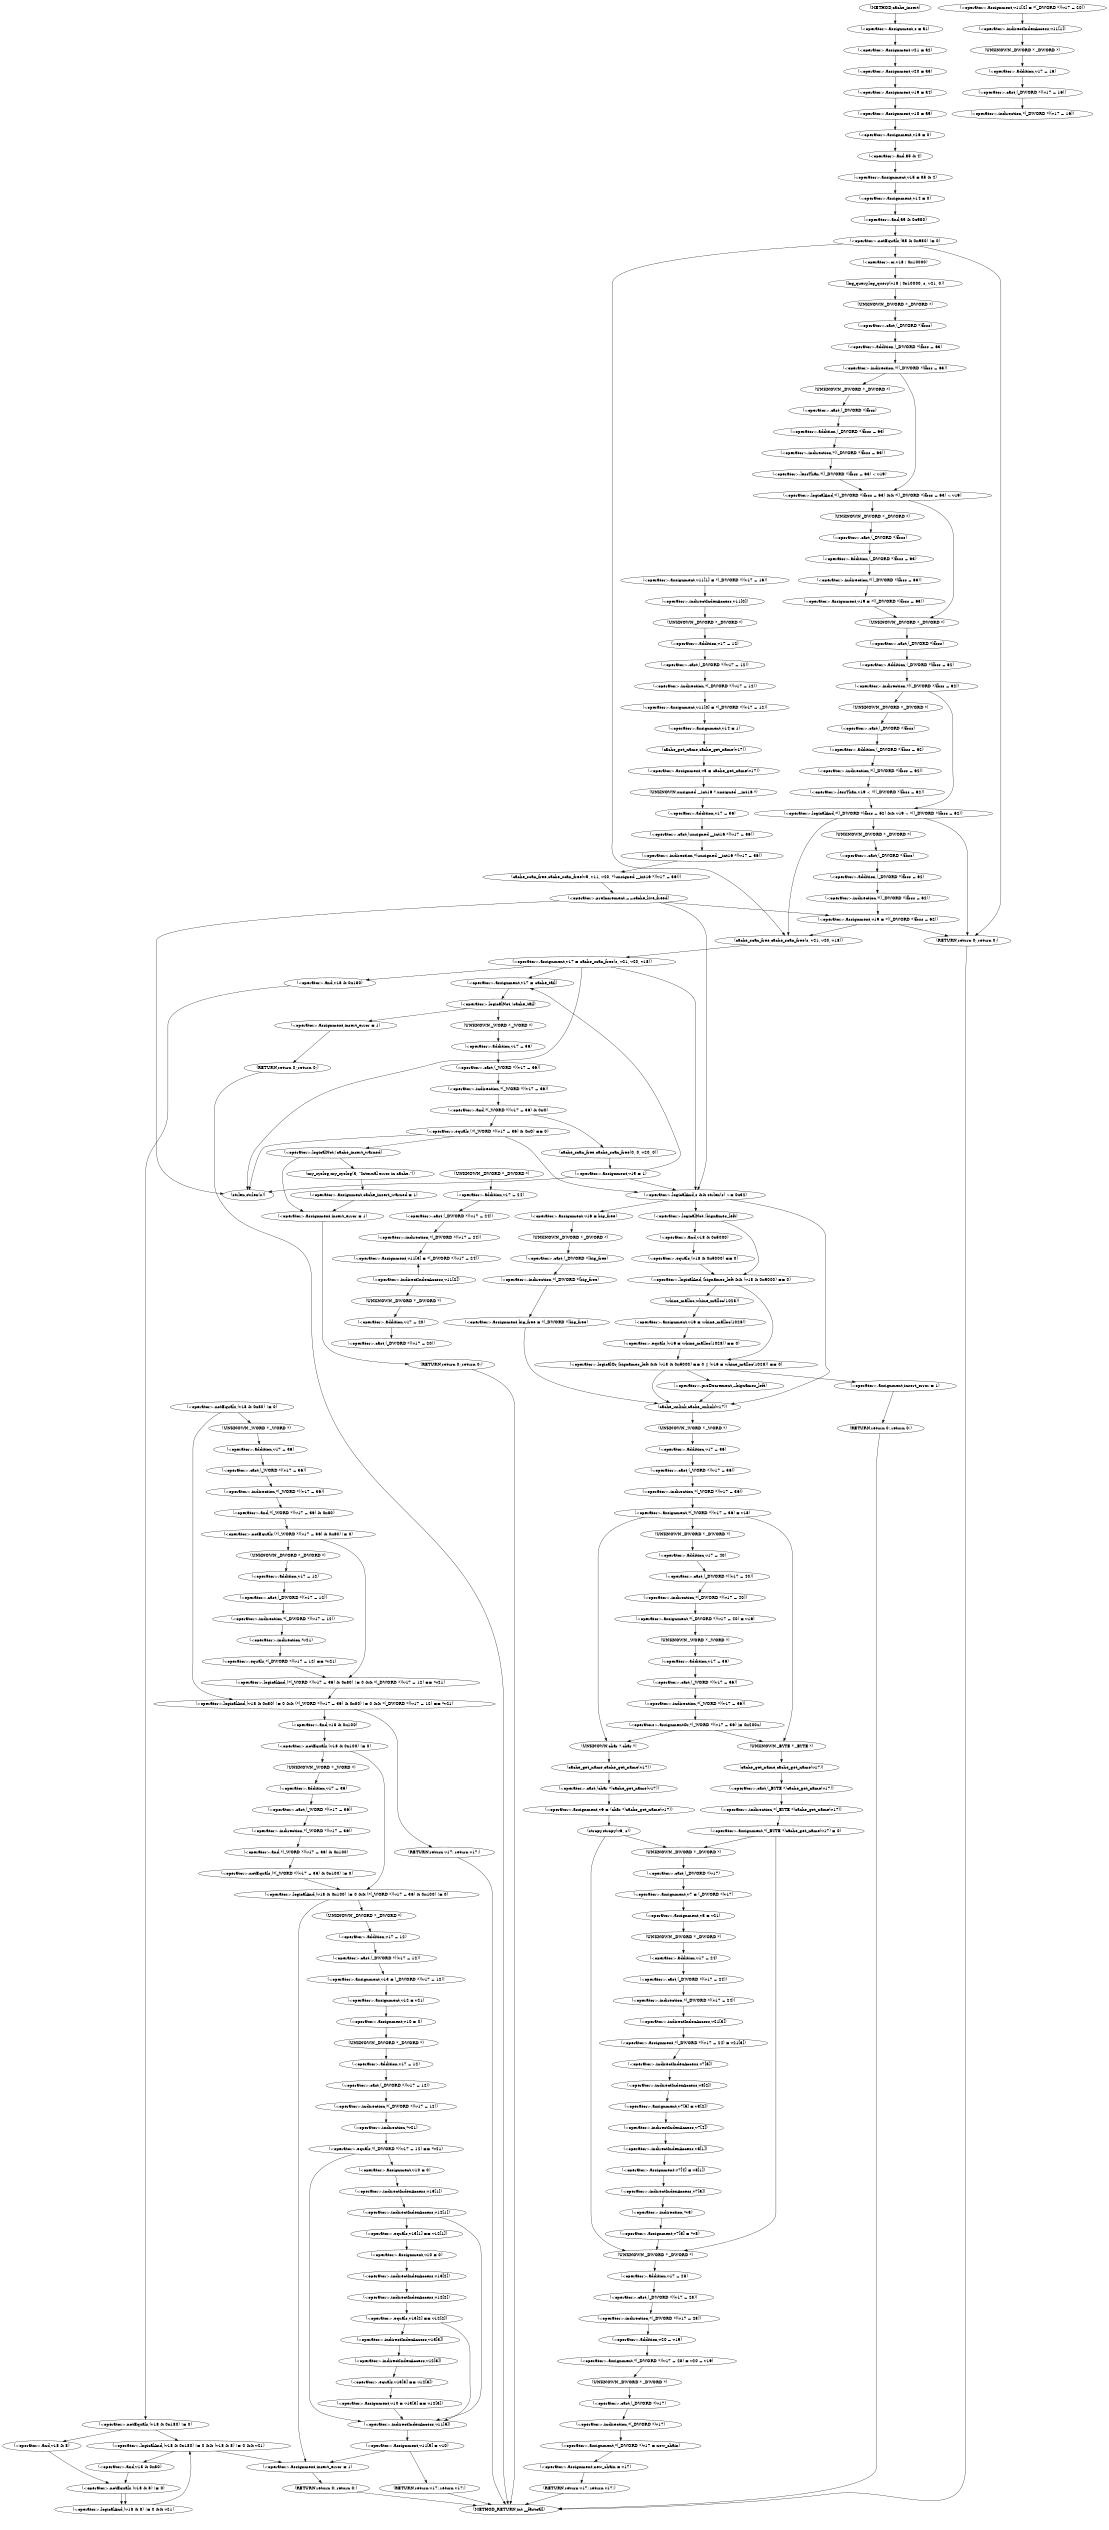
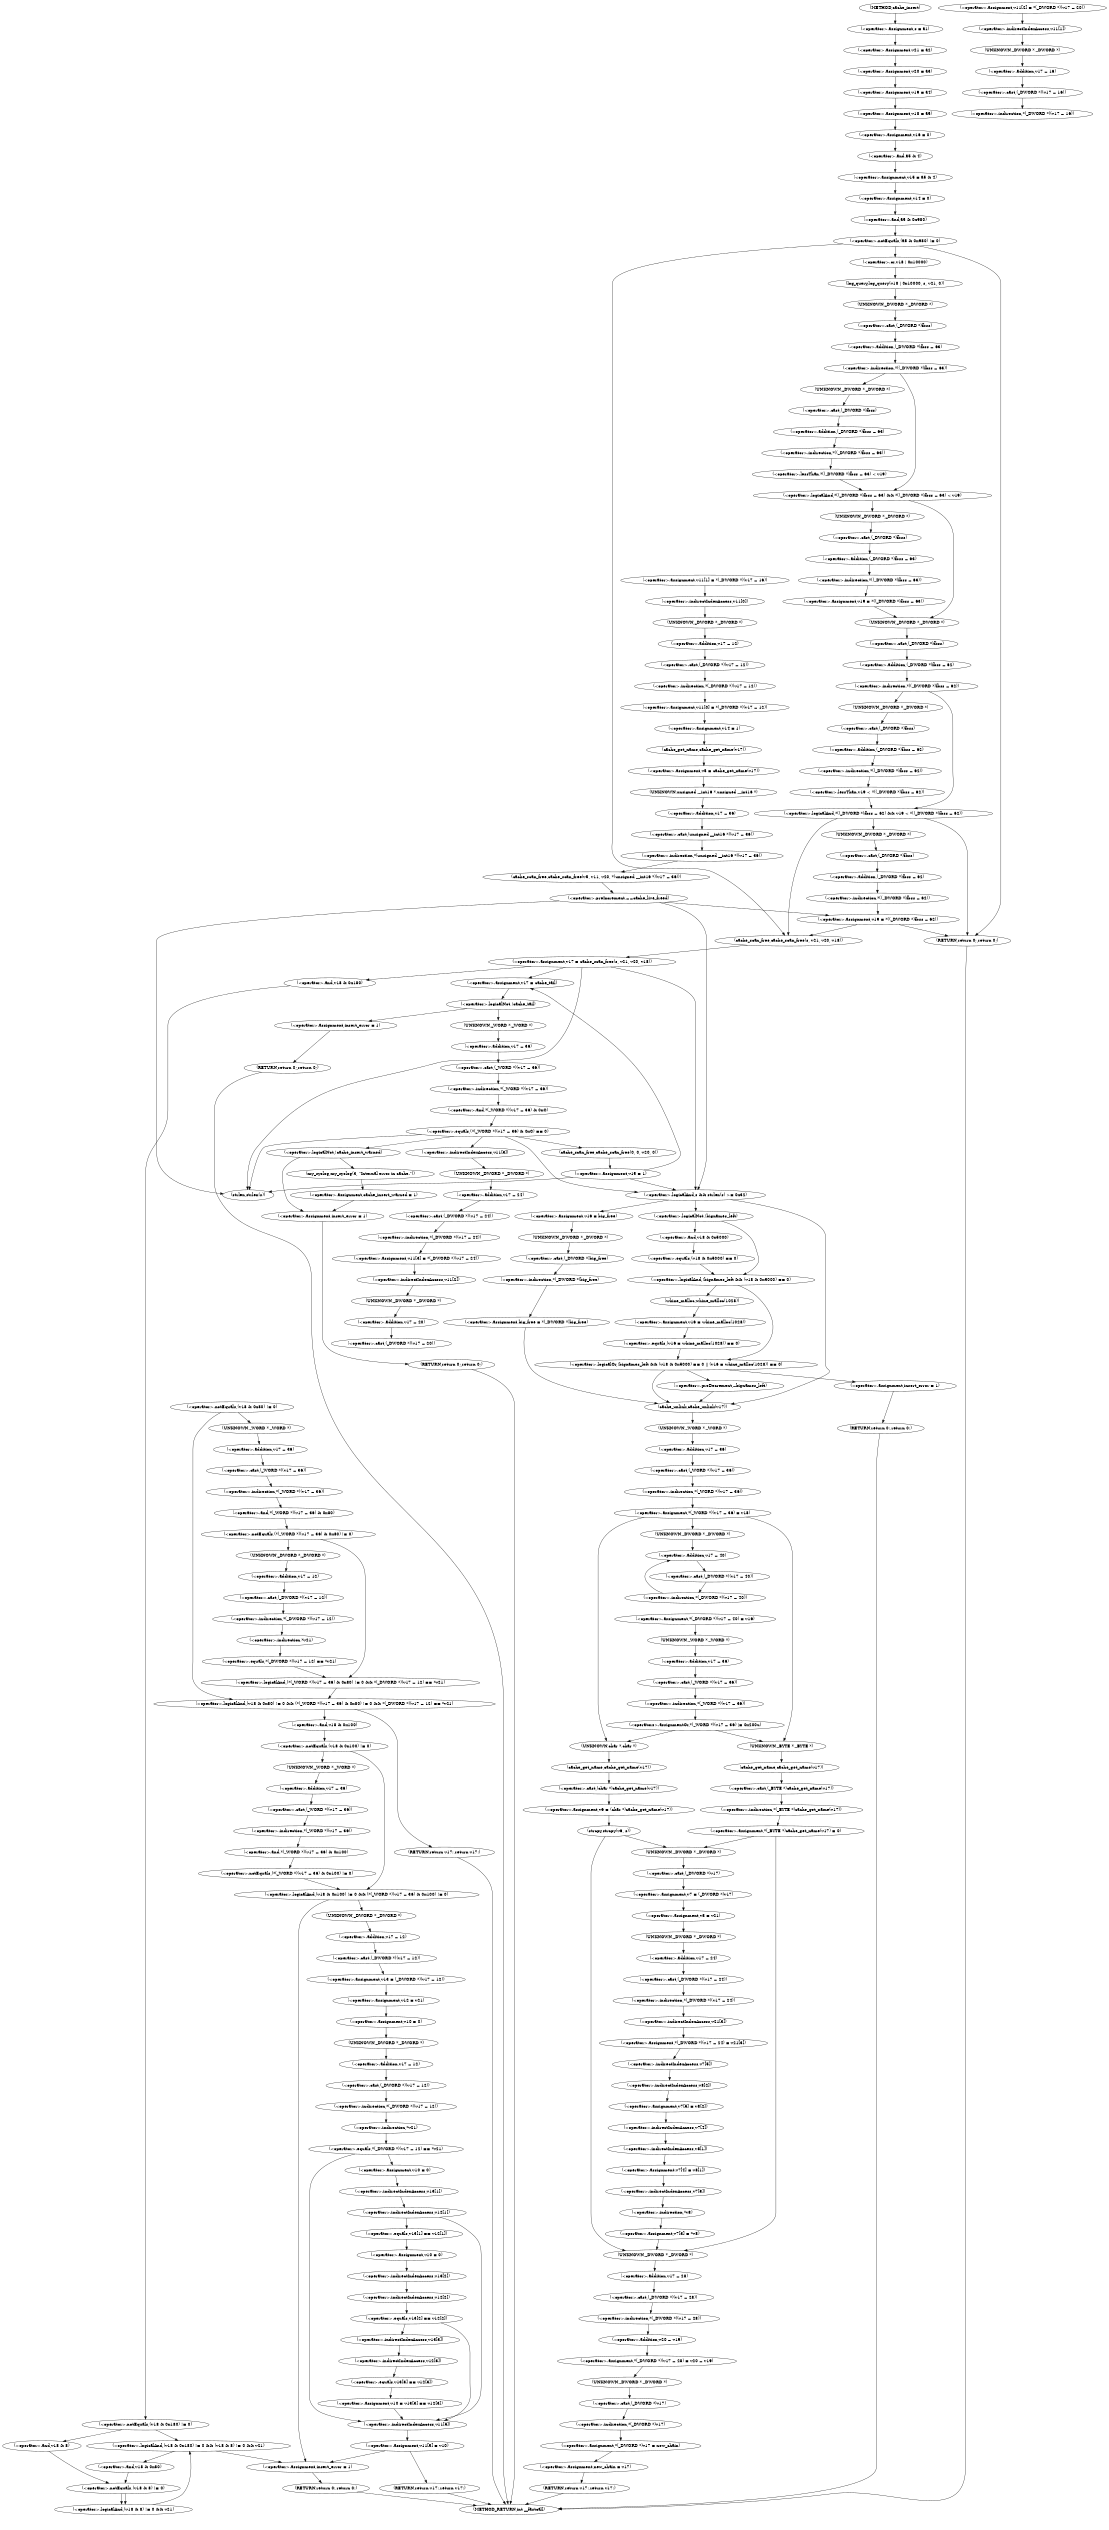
edge "(<operator>.and,*(_WORD *)(v17 + 36) & 0xC)" -> "(cache_scan_free,cache_scan_free(0, 0, v20, 0))": now "(<operator>.equals,(*(_WORD *)(v17 + 36) & 0xC) == 0)" -> "(cache_scan_free,cache_scan_free(0, 0, v20, 0))"
node "(<operator>.indirectIndexAccess,v11[3])": added
edge "(<operator>.indirectIndexAccess,v11[2])" -> "(<operator>.assignment,v11[3] = *(_DWORD *)(v17 + 24))": reversed
edge "(<operator>.indirection,*(_DWORD *)(v17 + 40))" -> "(<operator>.assignment,*(_DWORD *)(v17 + 40) = v16)": now "(<operator>.indirection,*(_DWORD *)(v17 + 40))" -> "(<operator>.addition,v17 + 40)"
